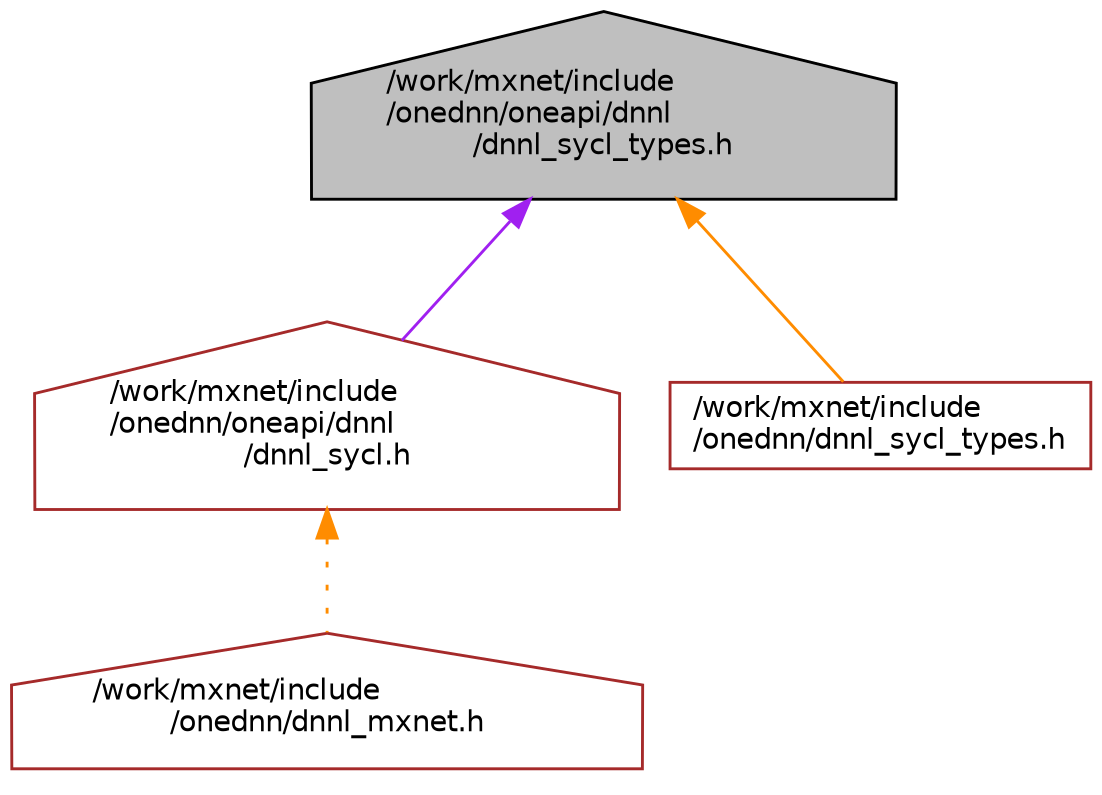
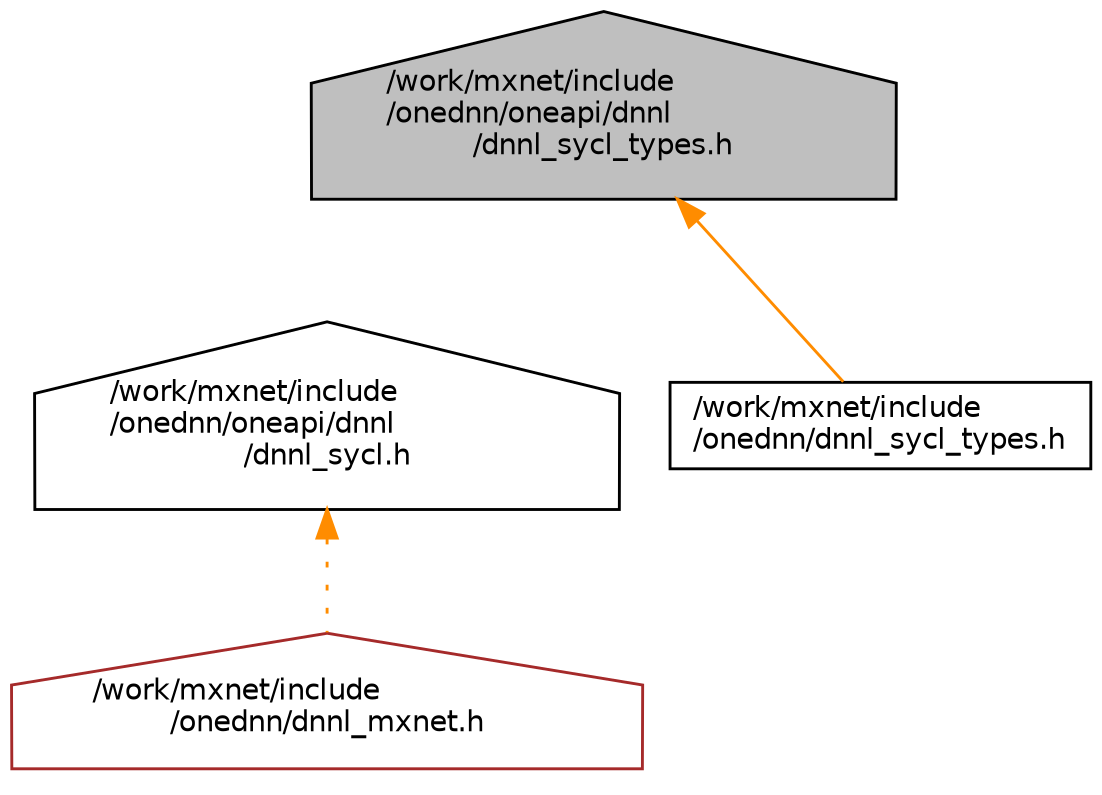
edge "/work/mxnet/include /onednn/oneapi/dnnl /dnnl_sycl.h" -> "/work/mxnet/include /onednn/oneapi/dnnl /dnnl_sycl_types.h": removed
node "/work/mxnet/include /onednn/oneapi/dnnl /dnnl_sycl.h": color brown -> black
node "/work/mxnet/include /onednn/dnnl_sycl_types.h": color brown -> black
